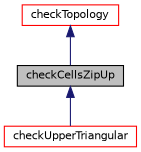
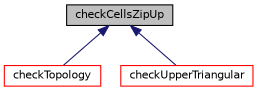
edge "checkCellsZipUp" -> "checkTopology": reversed
